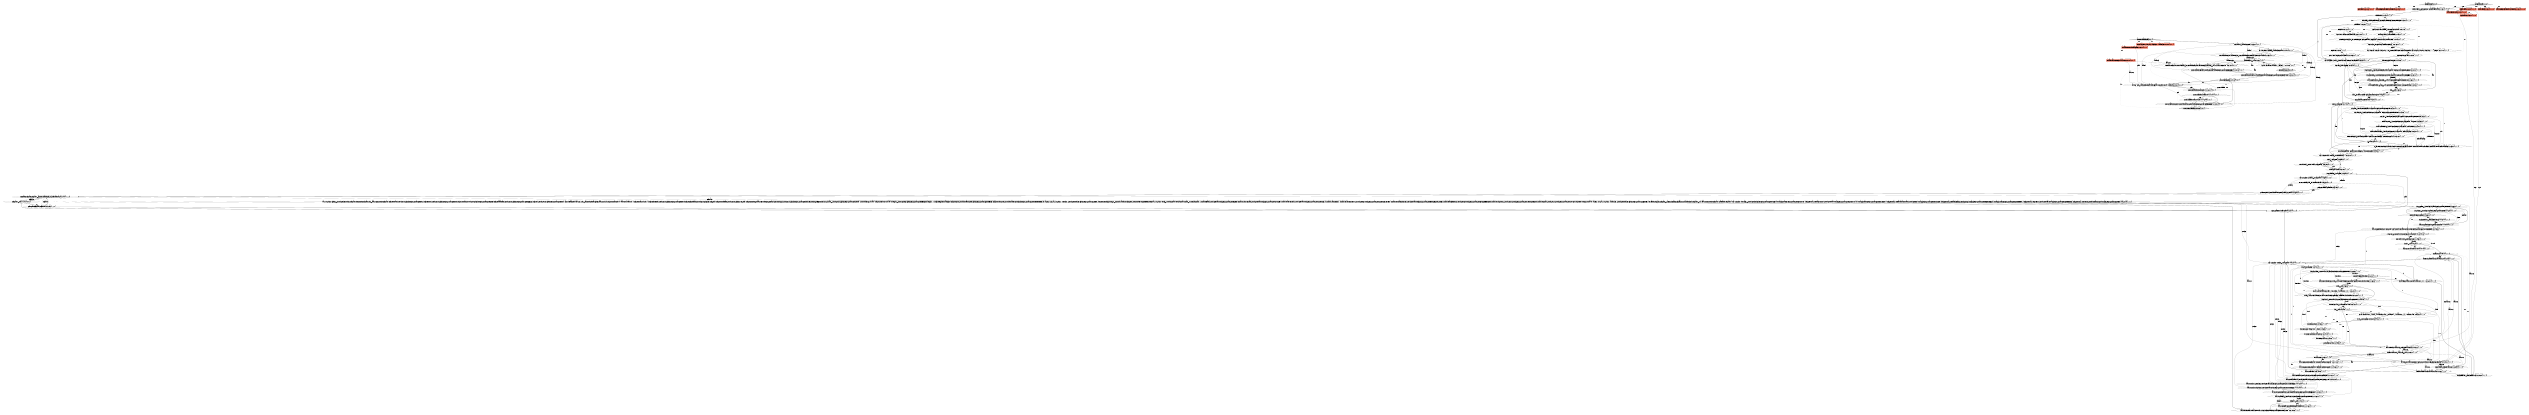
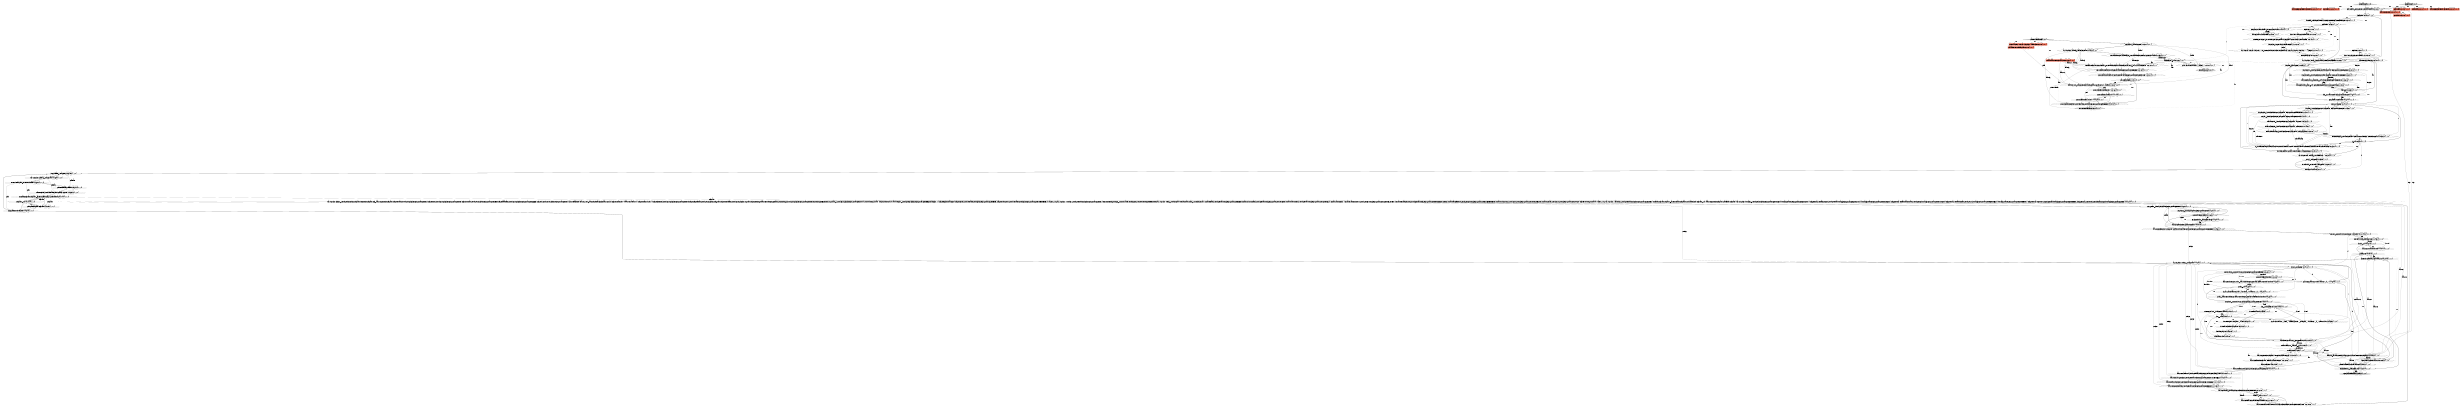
edge "String id = vmMap.getKey()@@@59@@@['1', '1', '0']" -> "modelMap.put(id,model)@@@61@@@['1', '1', '0']": now "ct == null@@@52@@@['1', '1', '0']" -> "modelMap.put(id,model)@@@61@@@['1', '1', '0']"
edge "driver == null@@@92@@@['1', '1', '0']" -> "driver.setName(driverId)@@@95@@@['1', '1', '0']": reversed
node "registry.addSavedFilter(filter)@@@209@@@['1', '1', '0']": added
